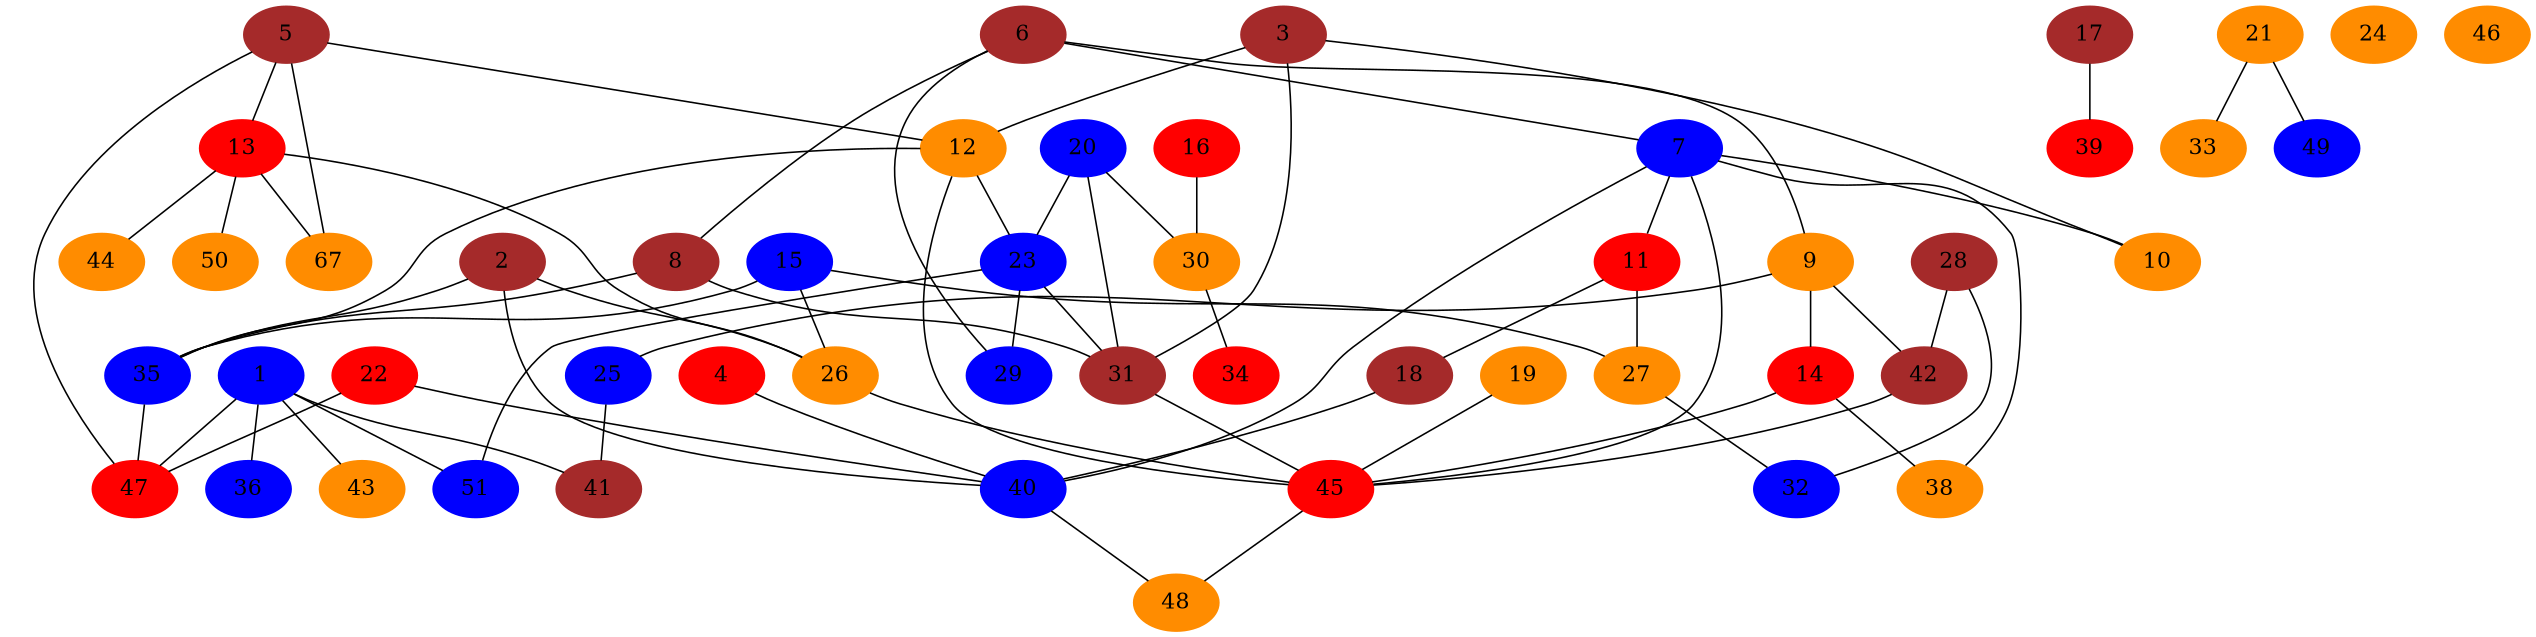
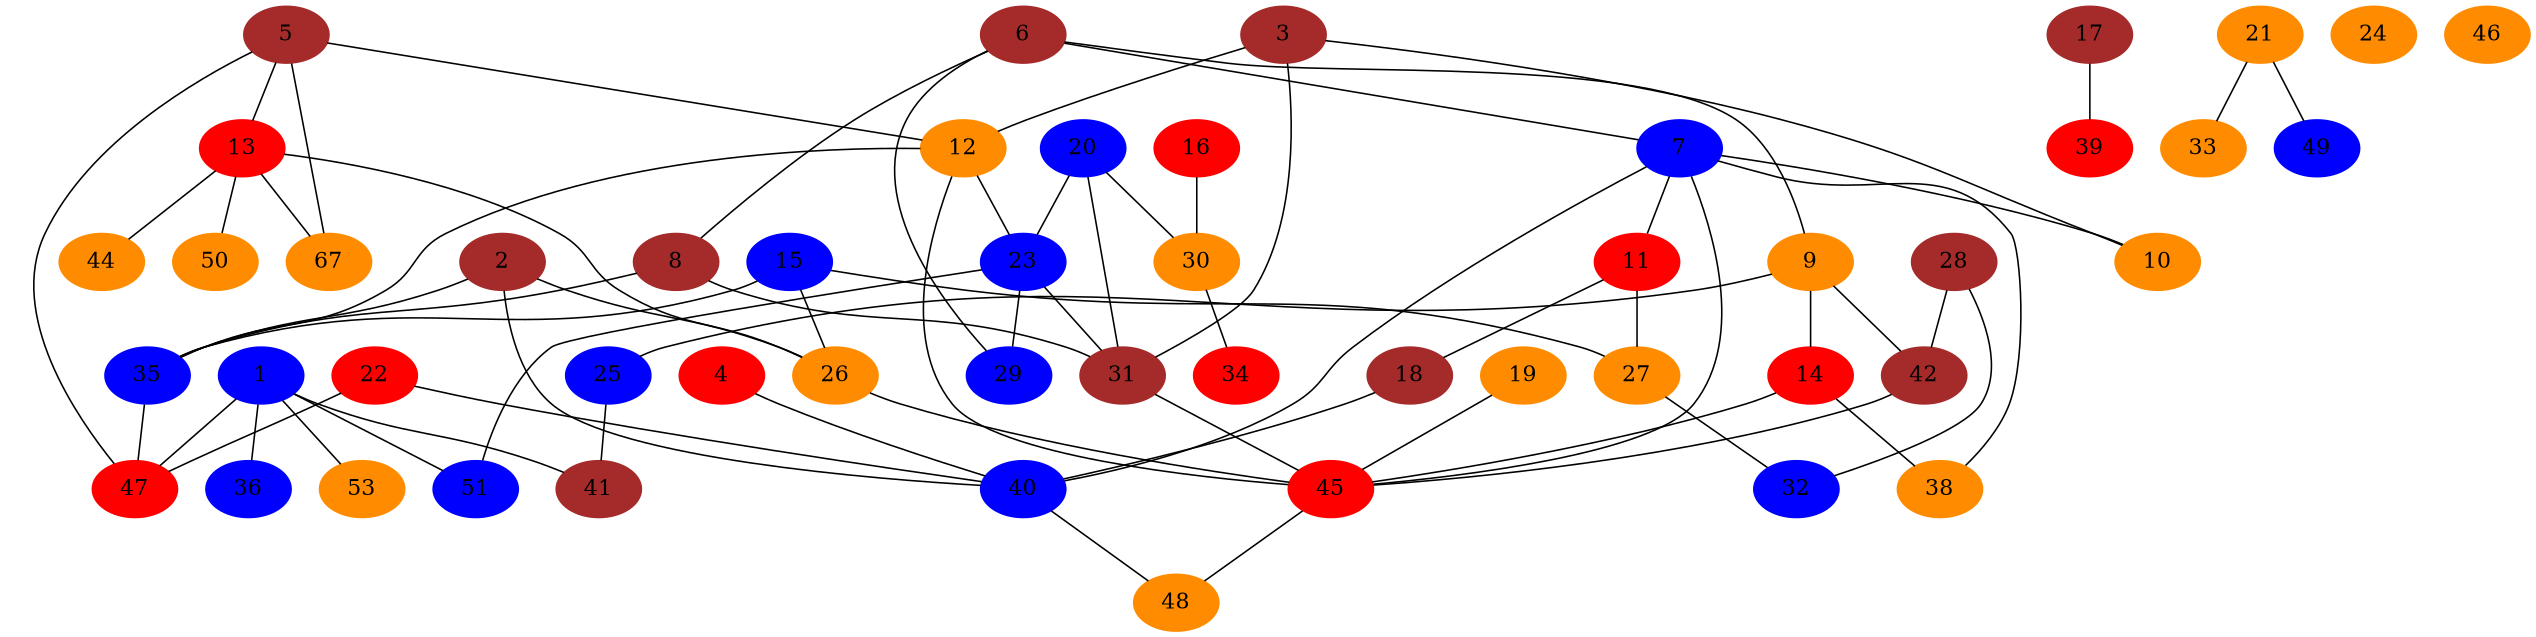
node "43": label "43" -> "53"
